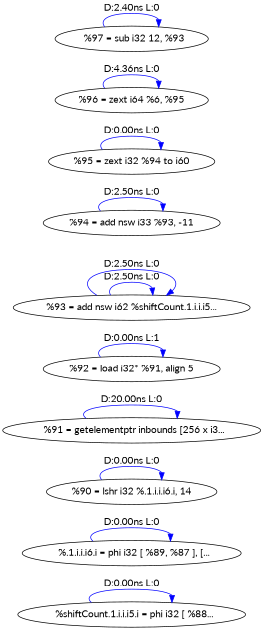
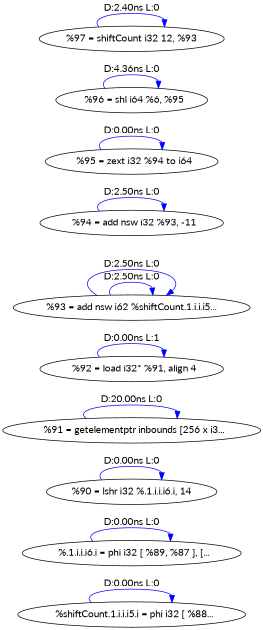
node "%97 = sub i32 12, %93": label "%97 = sub i32 12, %93" -> "%97 = shiftCount i32 12, %93"
node "%96 = zext i64 %6, %95": label "%96 = zext i64 %6, %95" -> "%96 = shl i64 %6, %95"
node "%95 = zext i32 %94 to i60": label "%95 = zext i32 %94 to i60" -> "%95 = zext i32 %94 to i64"
node "%94 = add nsw i33 %93, -11": label "%94 = add nsw i33 %93, -11" -> "%94 = add nsw i32 %93, -11"
node "%92 = load i32* %91, align 5": label "%92 = load i32* %91, align 5" -> "%92 = load i32* %91, align 4"
